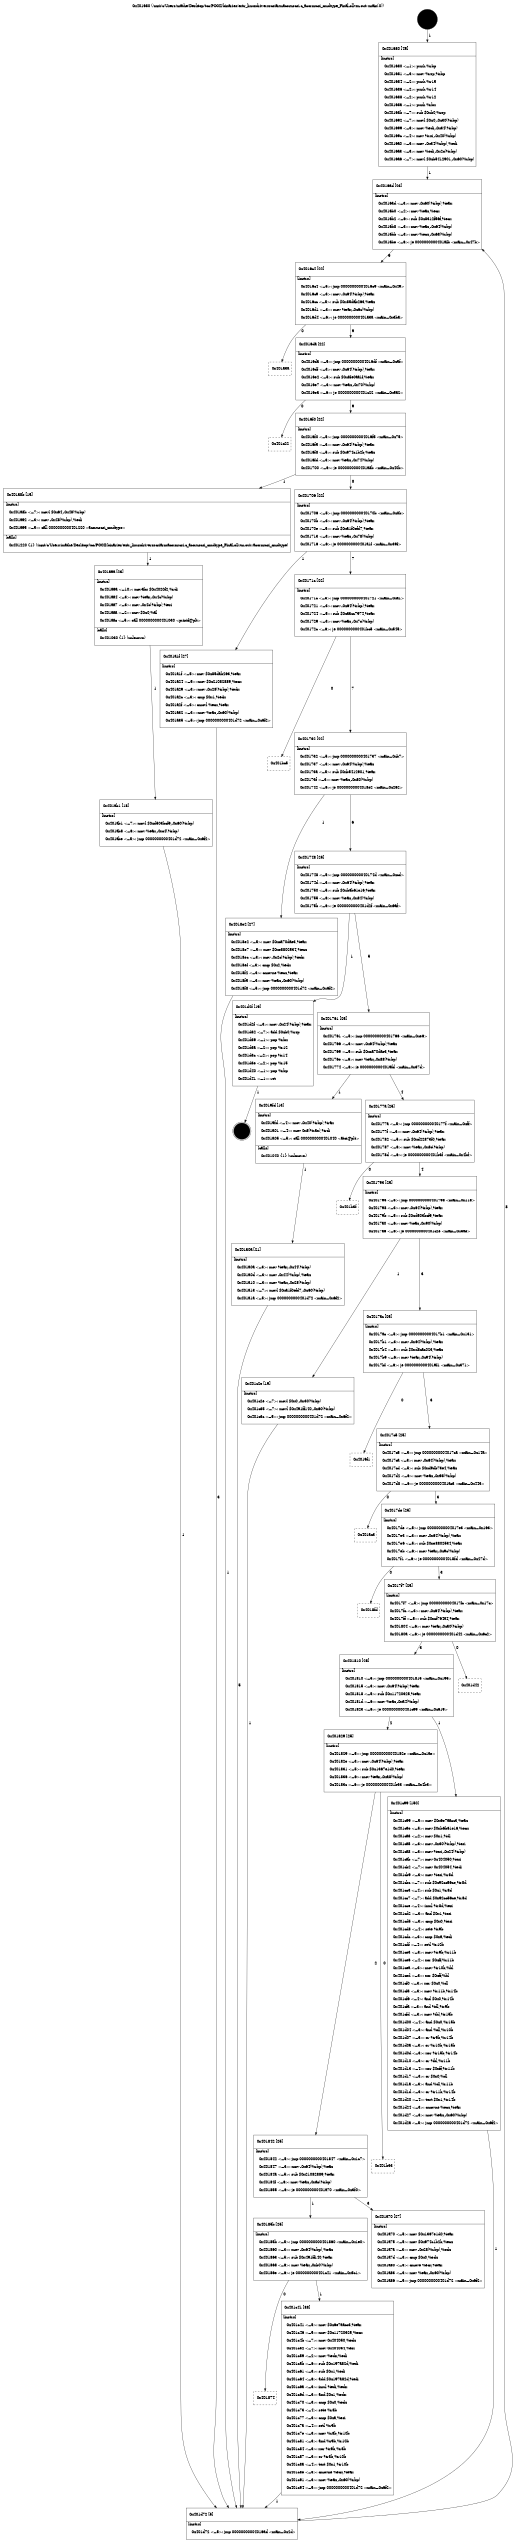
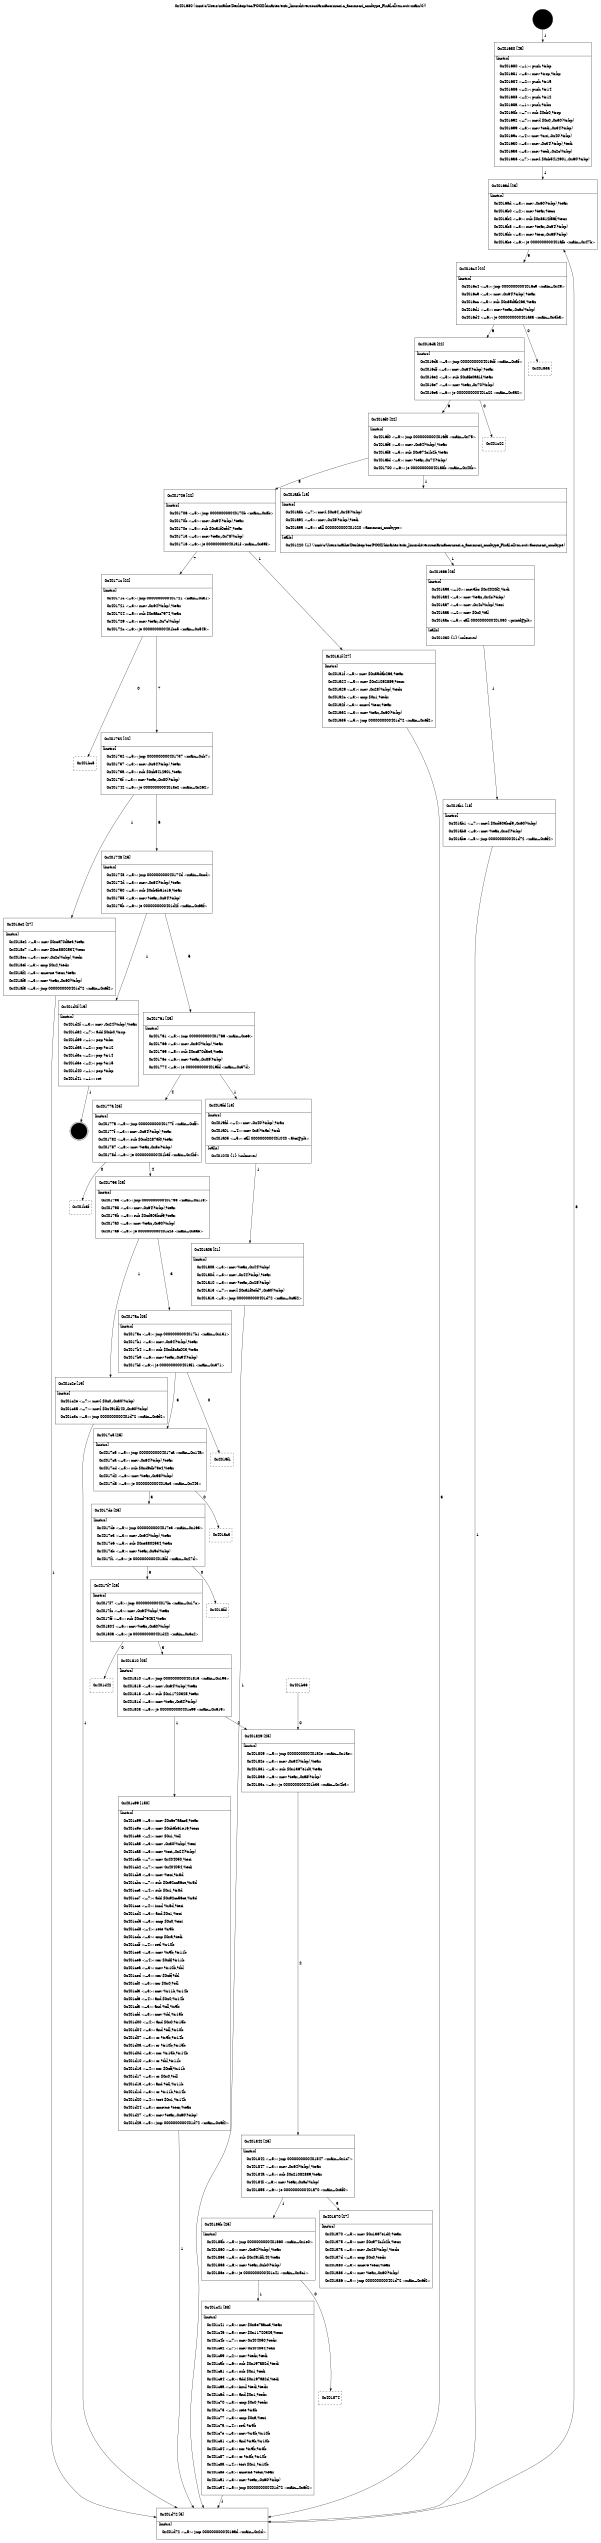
edge "0x401a0a [21]" -> "0x401d72 [5]": label " 5" -> " 1"
edge "0x401829 [25]" -> "0x401b33": reversed
